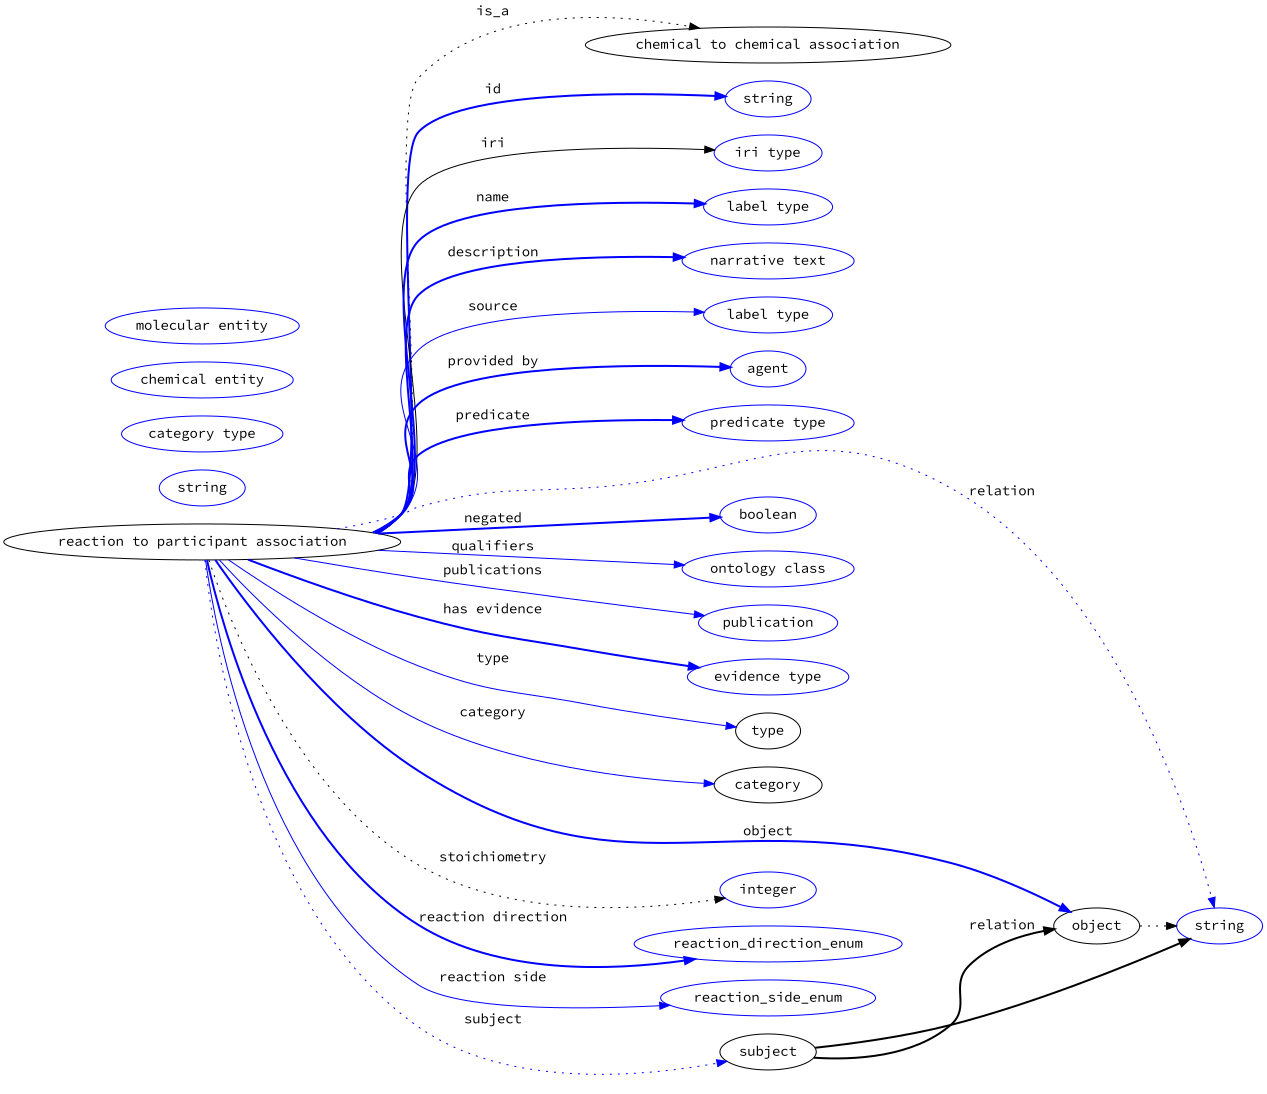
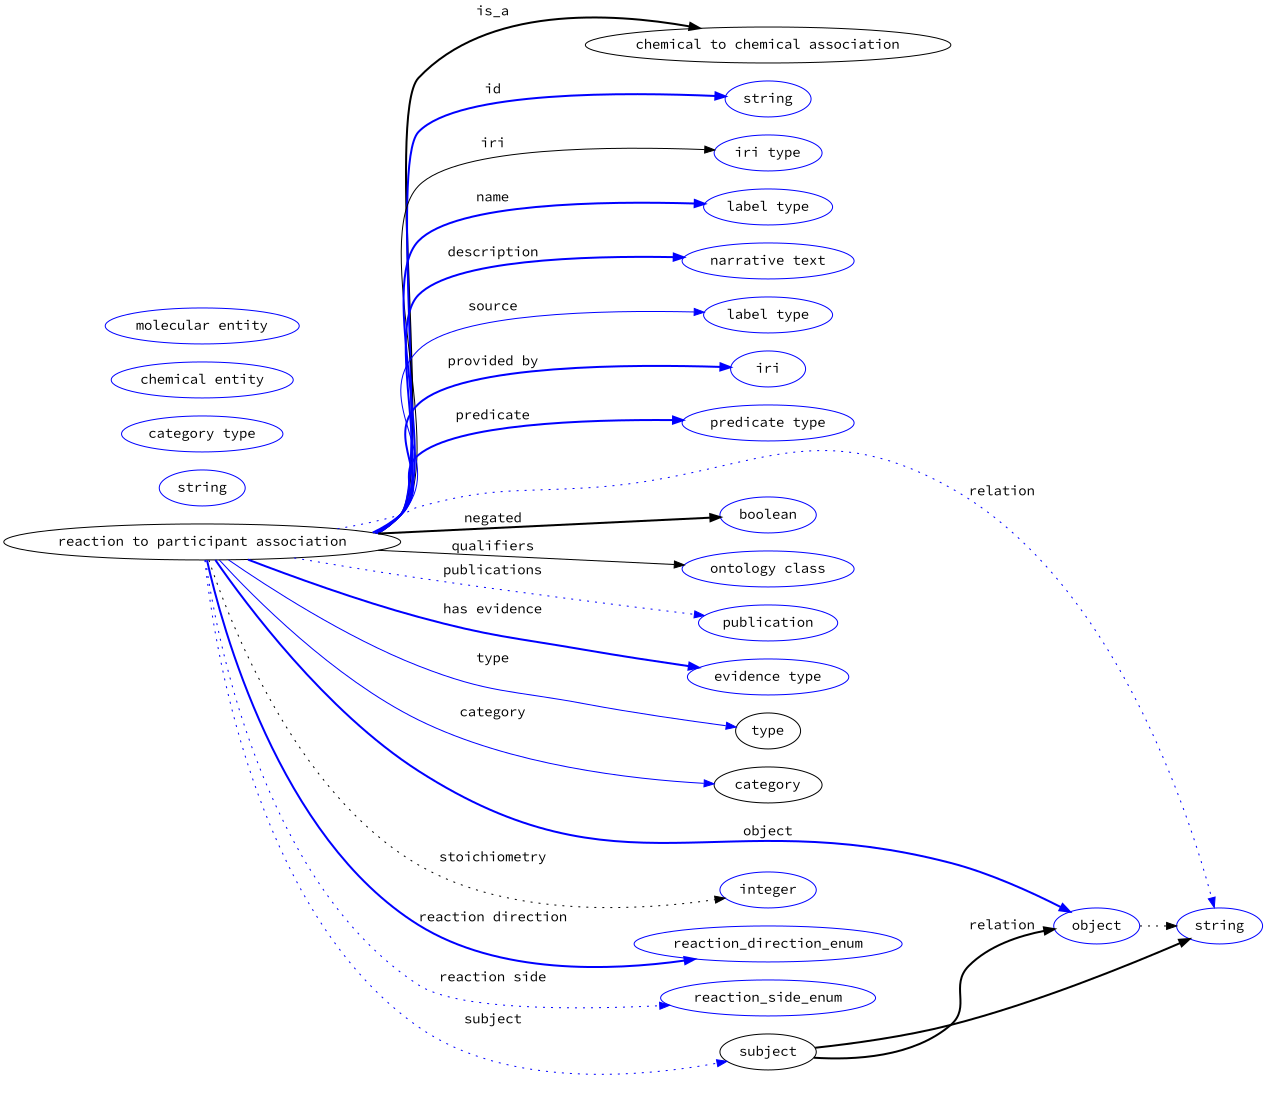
edge "reaction to participant association" -> "chemical to chemical association": style dotted -> bold
node "agent": label "agent" -> "iri"
edge "reaction to participant association" -> "boolean": color blue -> black
edge "reaction to participant association" -> "ontology class": color blue -> black
edge "reaction to participant association" -> "publication": style solid -> dotted
edge "reaction to participant association" -> "reaction_side_enum": style solid -> dotted
node "object": color black -> blue
